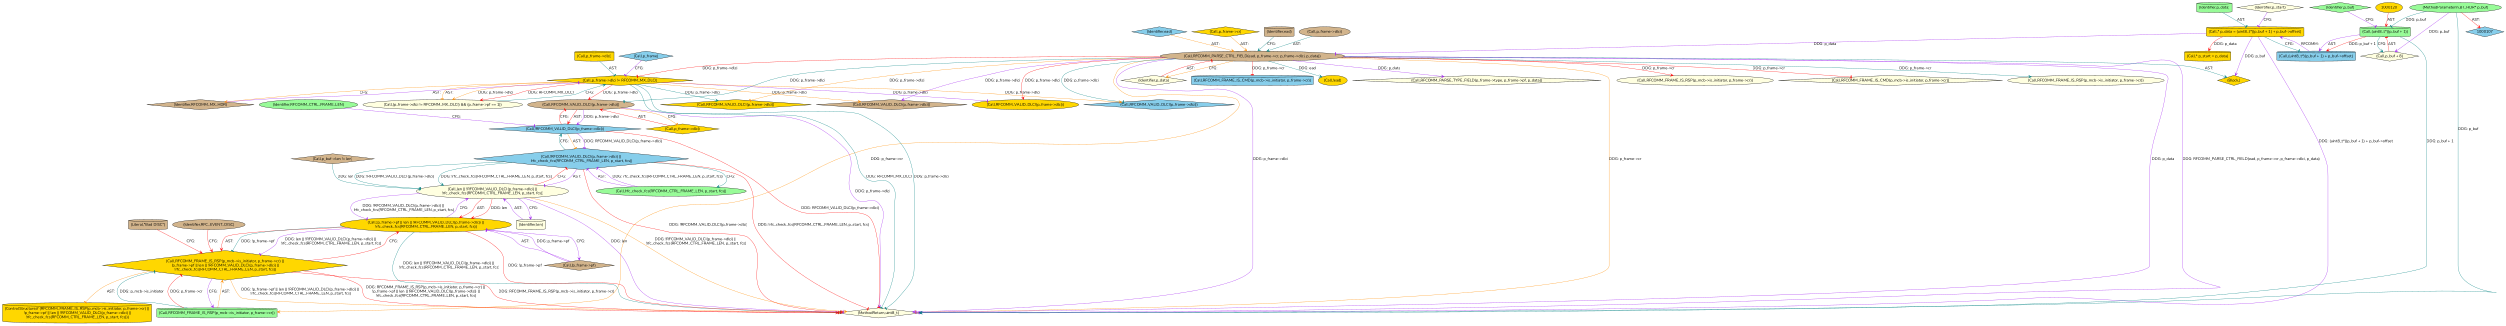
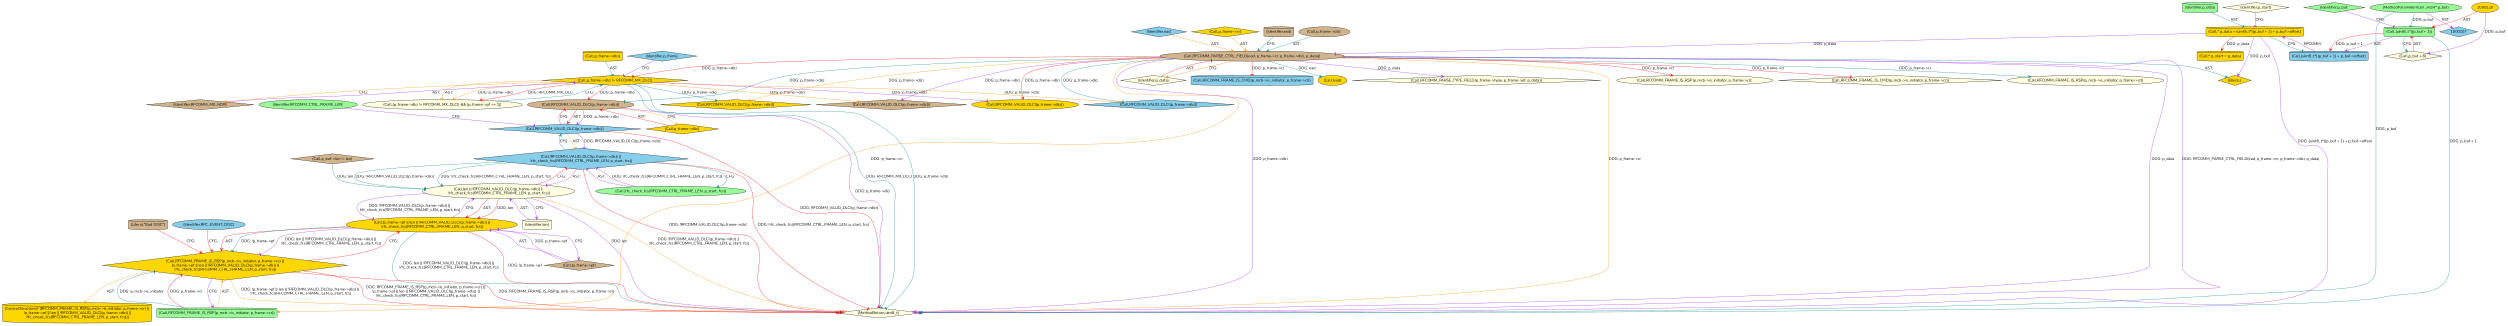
edge "(MethodParameterIn,BT_HDR* p_buf)" -> "1000107": color red -> purple
edge "(MethodParameterIn,BT_HDR* p_buf)" -> "(Call,p_buf + 8)": now "1000120" -> "(Call,p_buf + 8)"
node "(Call,p_frame)": label "(Call,p_frame)" -> "(Identifier,p_frame)"
node "(Identifier,RFC_EVENT_DISC)": fillcolor tan -> skyblue
